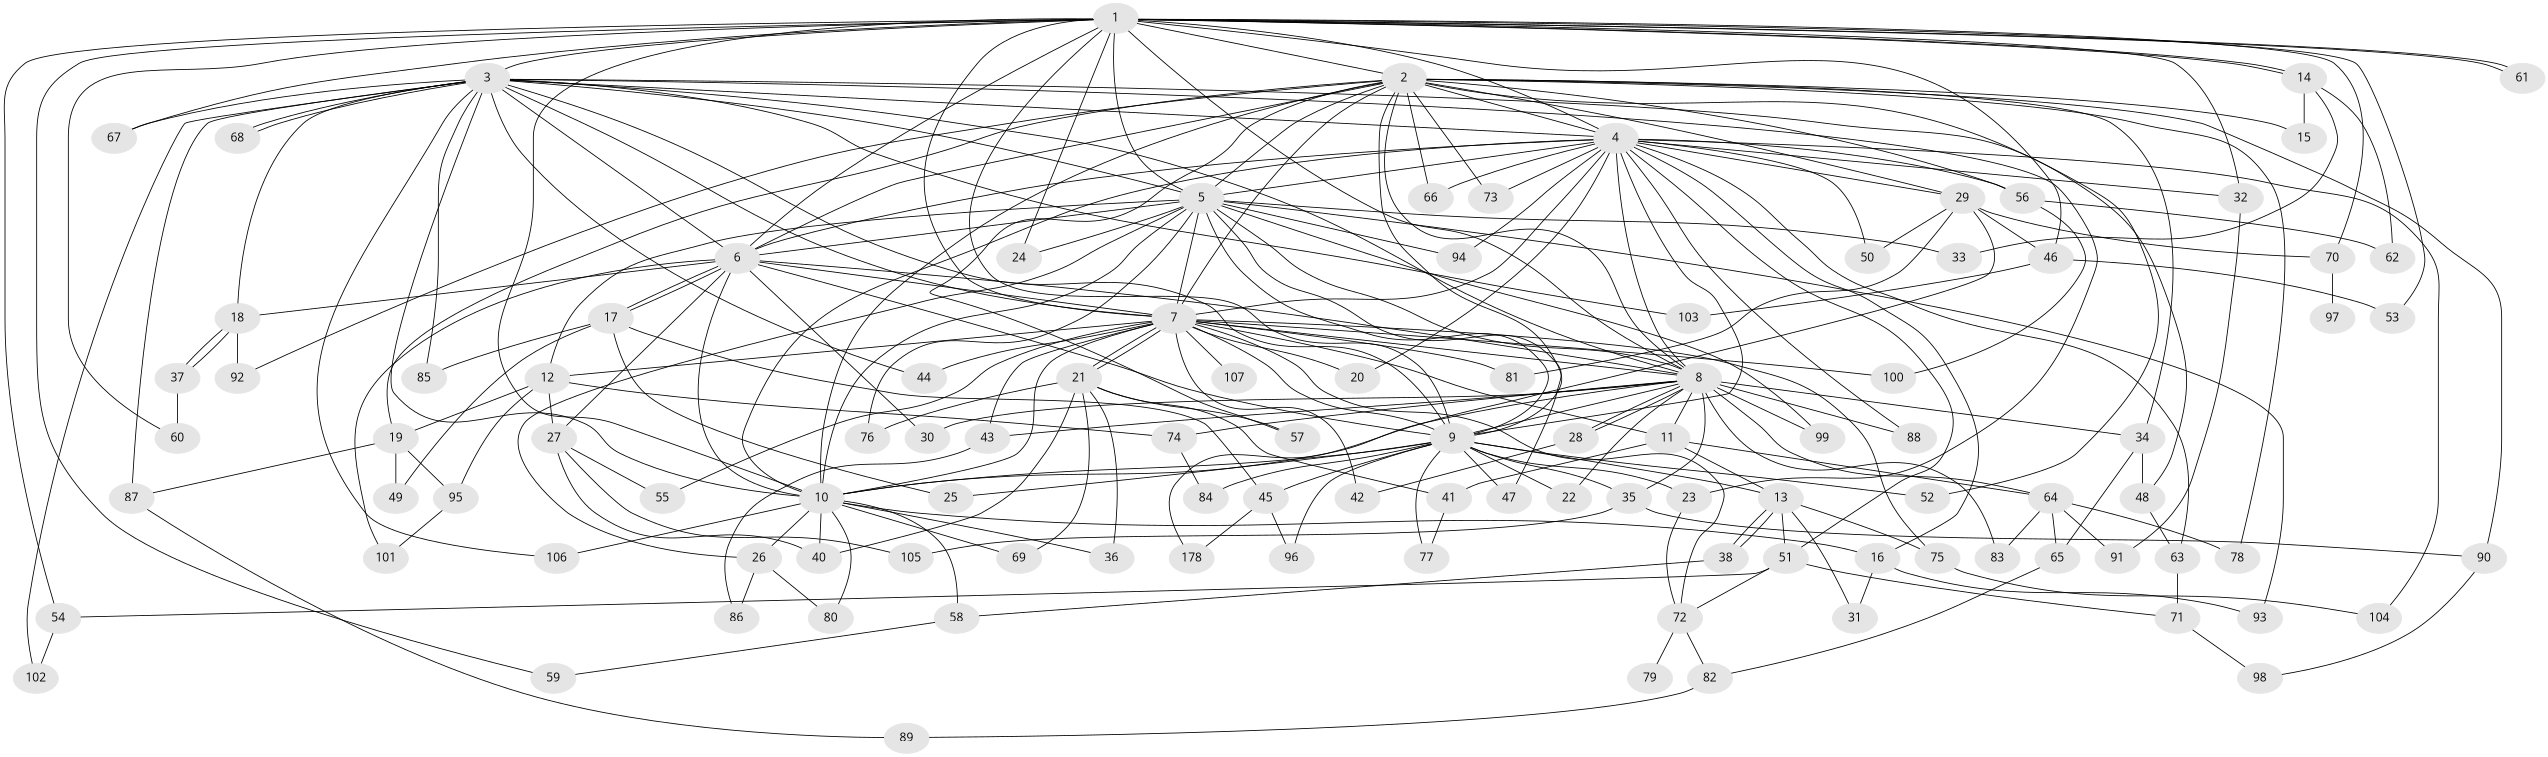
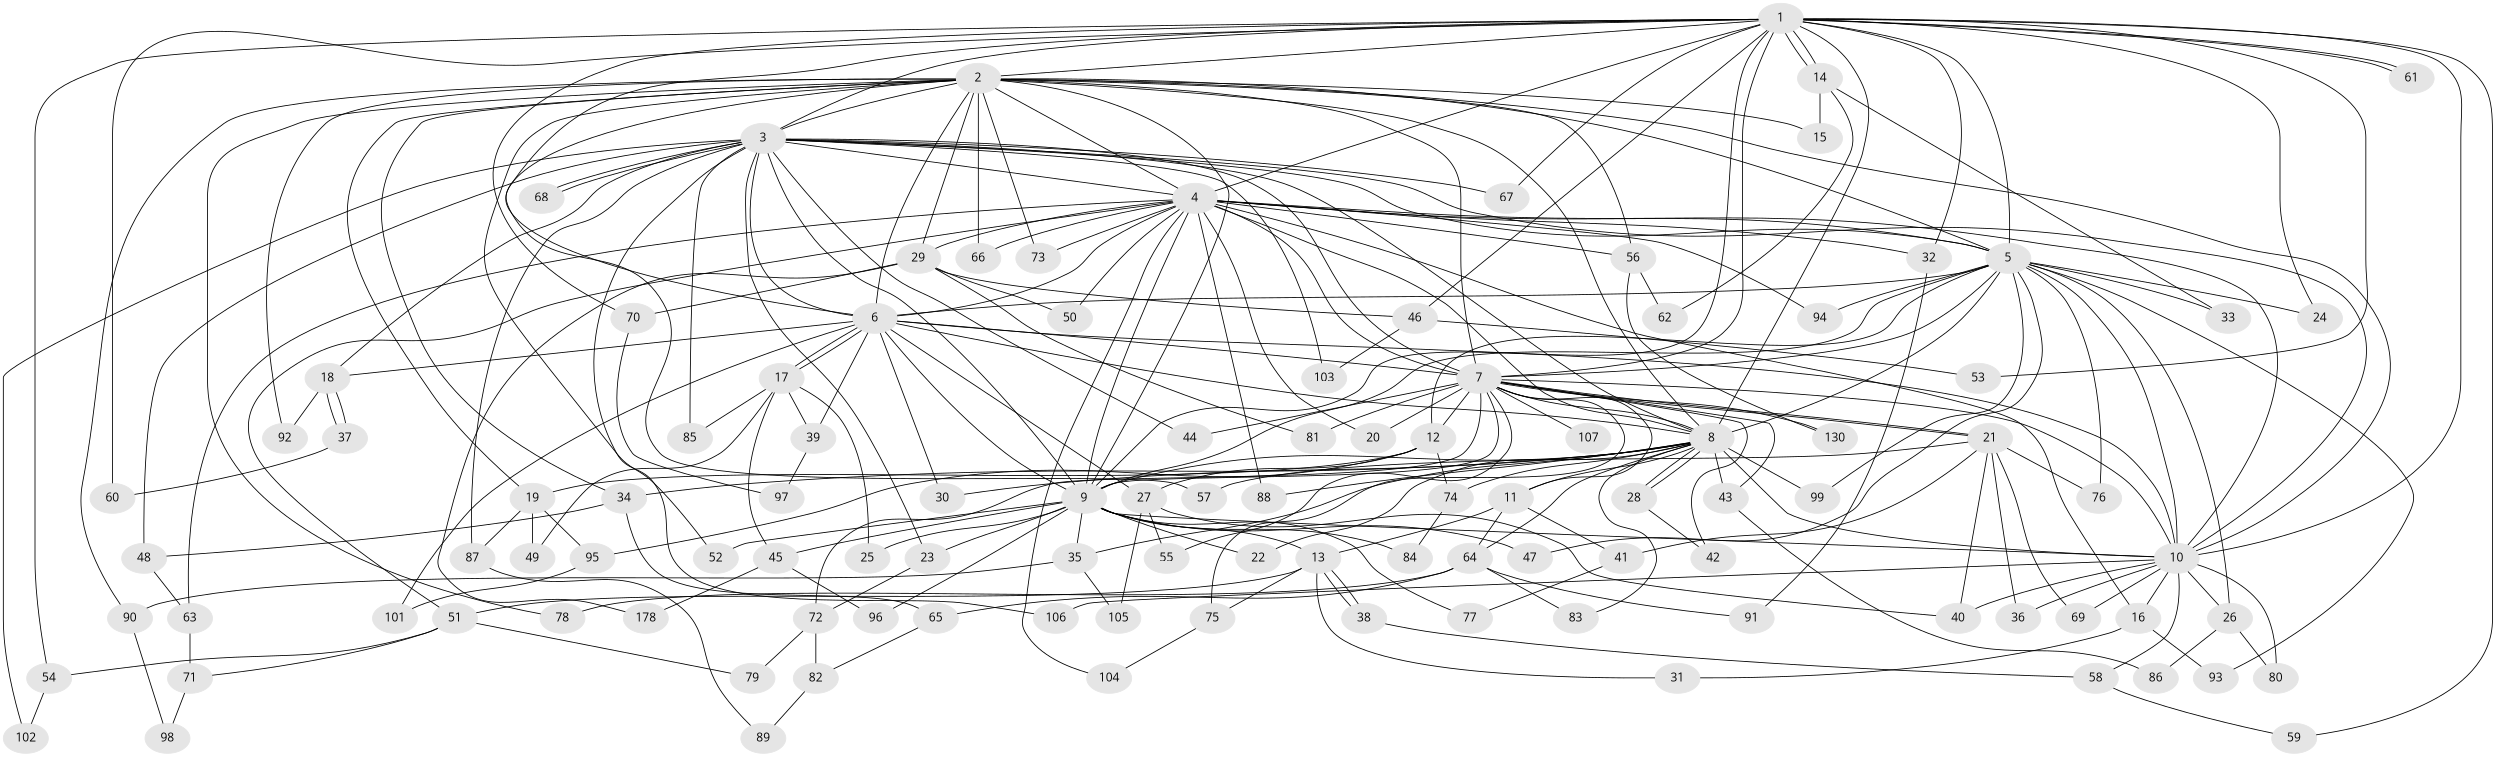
edge "2" -- "3": added
node "100": label "100" -> "130"
node "39": added
edge "51" -- "72": now "51" -- "79"
